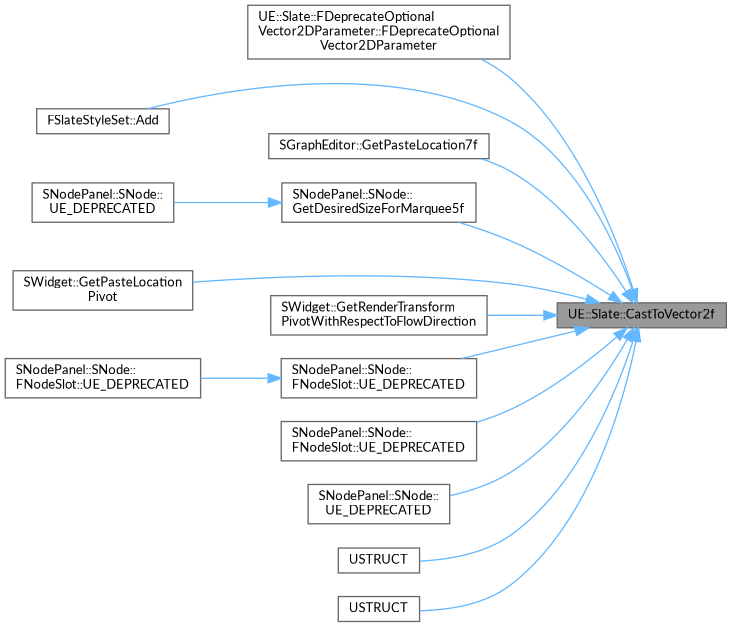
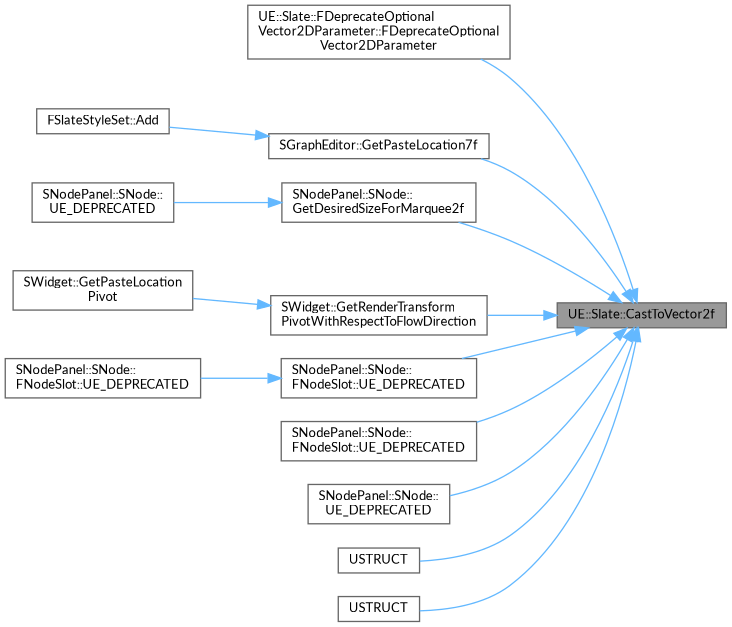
edge "FSlateStyleSet::Add" -> "UE::Slate::CastToVector2f": now "FSlateStyleSet::Add" -> "SGraphEditor::GetPasteLocation7f"
node "SNodePanel::SNode:: GetDesiredSizeForMarquee5f": label "SNodePanel::SNode:: GetDesiredSizeForMarquee5f" -> "SNodePanel::SNode:: GetDesiredSizeForMarquee2f"
edge "SWidget::GetPasteLocation Pivot" -> "UE::Slate::CastToVector2f": now "SWidget::GetPasteLocation Pivot" -> "SWidget::GetRenderTransform PivotWithRespectToFlowDirection"
